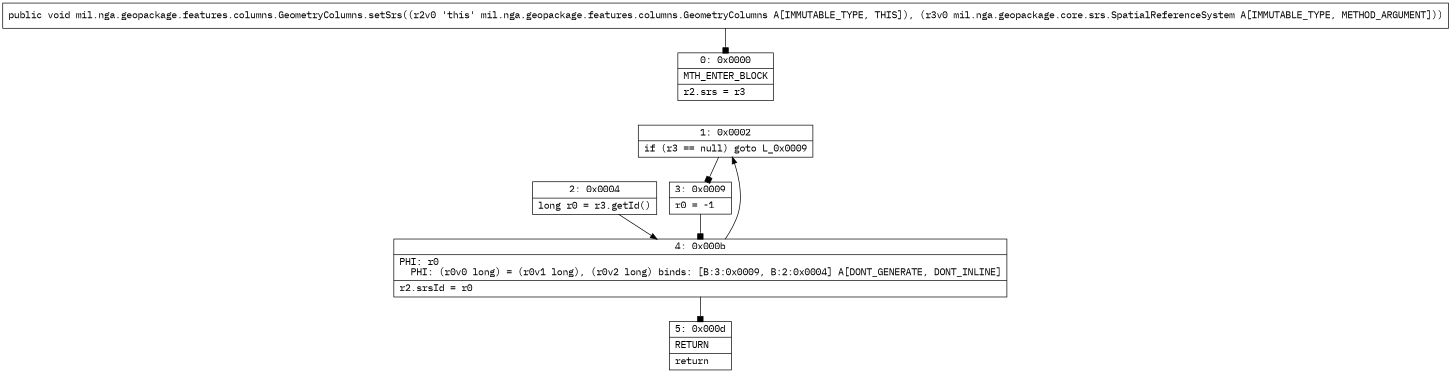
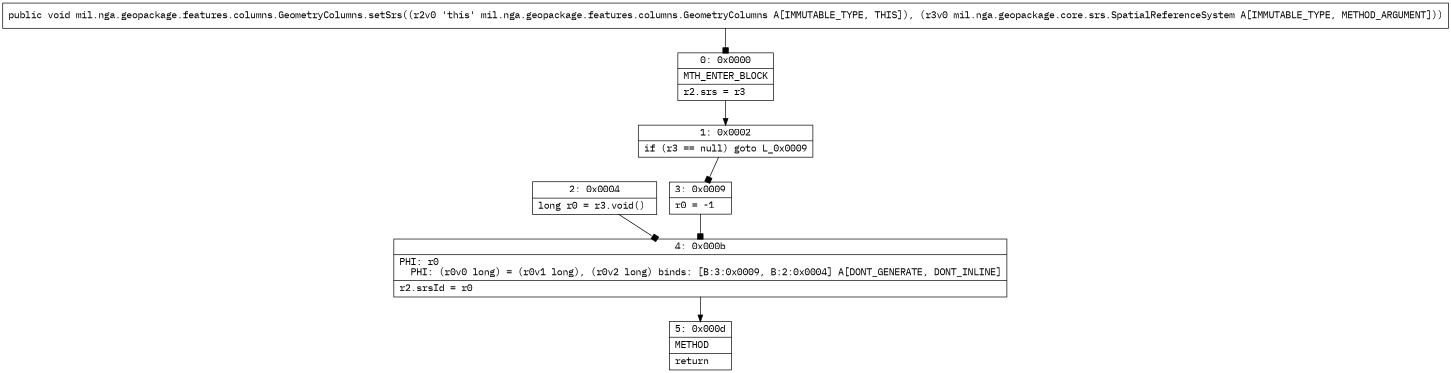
edge "4: 0x000b" -> "1: 0x0002": now "0: 0x0000" -> "1: 0x0002"
node "2: 0x0004": text "long r0 = r3.getId()" -> "long r0 = r3.void()"
edge "2: 0x0004" -> "4: 0x000b": arrowhead normal -> box
edge "4: 0x000b" -> "5: 0x000d": arrowhead box -> normal
node "5: 0x000d": text "RETURN" -> "METHOD"
